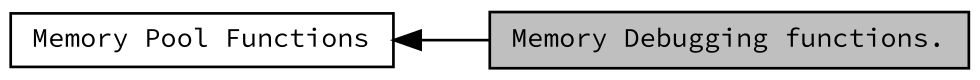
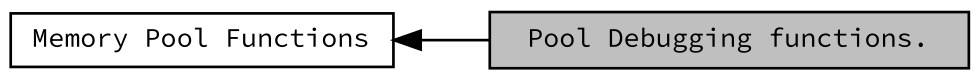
node "Memory Debugging functions.": label "Memory Debugging functions." -> "Pool Debugging functions."
